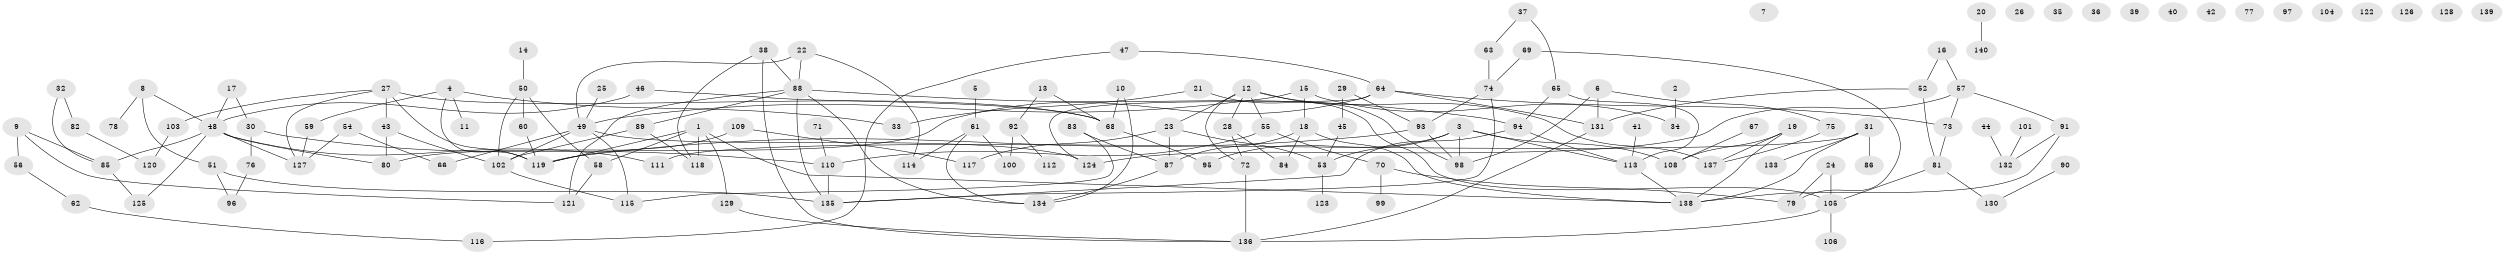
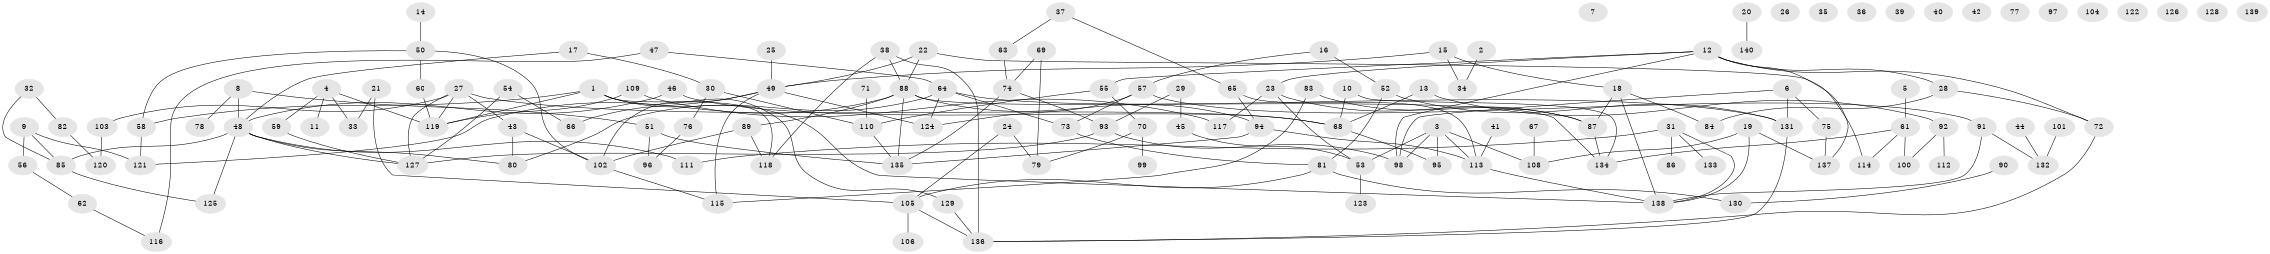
edge "93" -- "119": now "93" -- "127"
